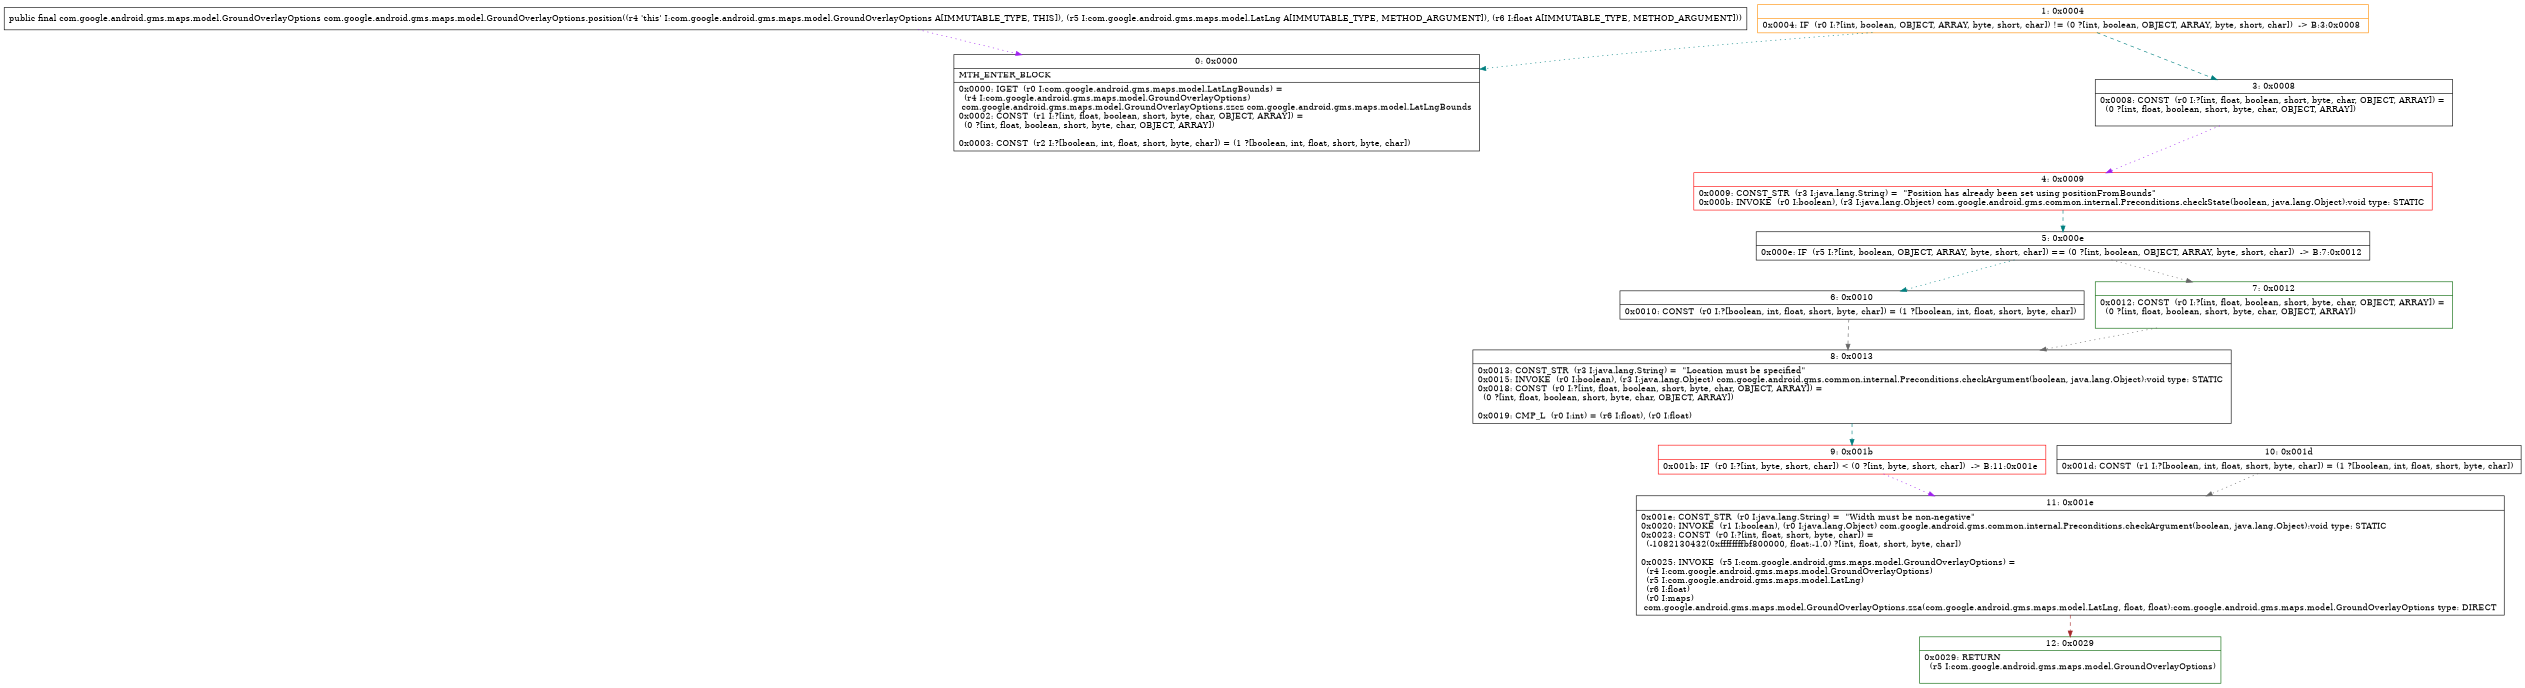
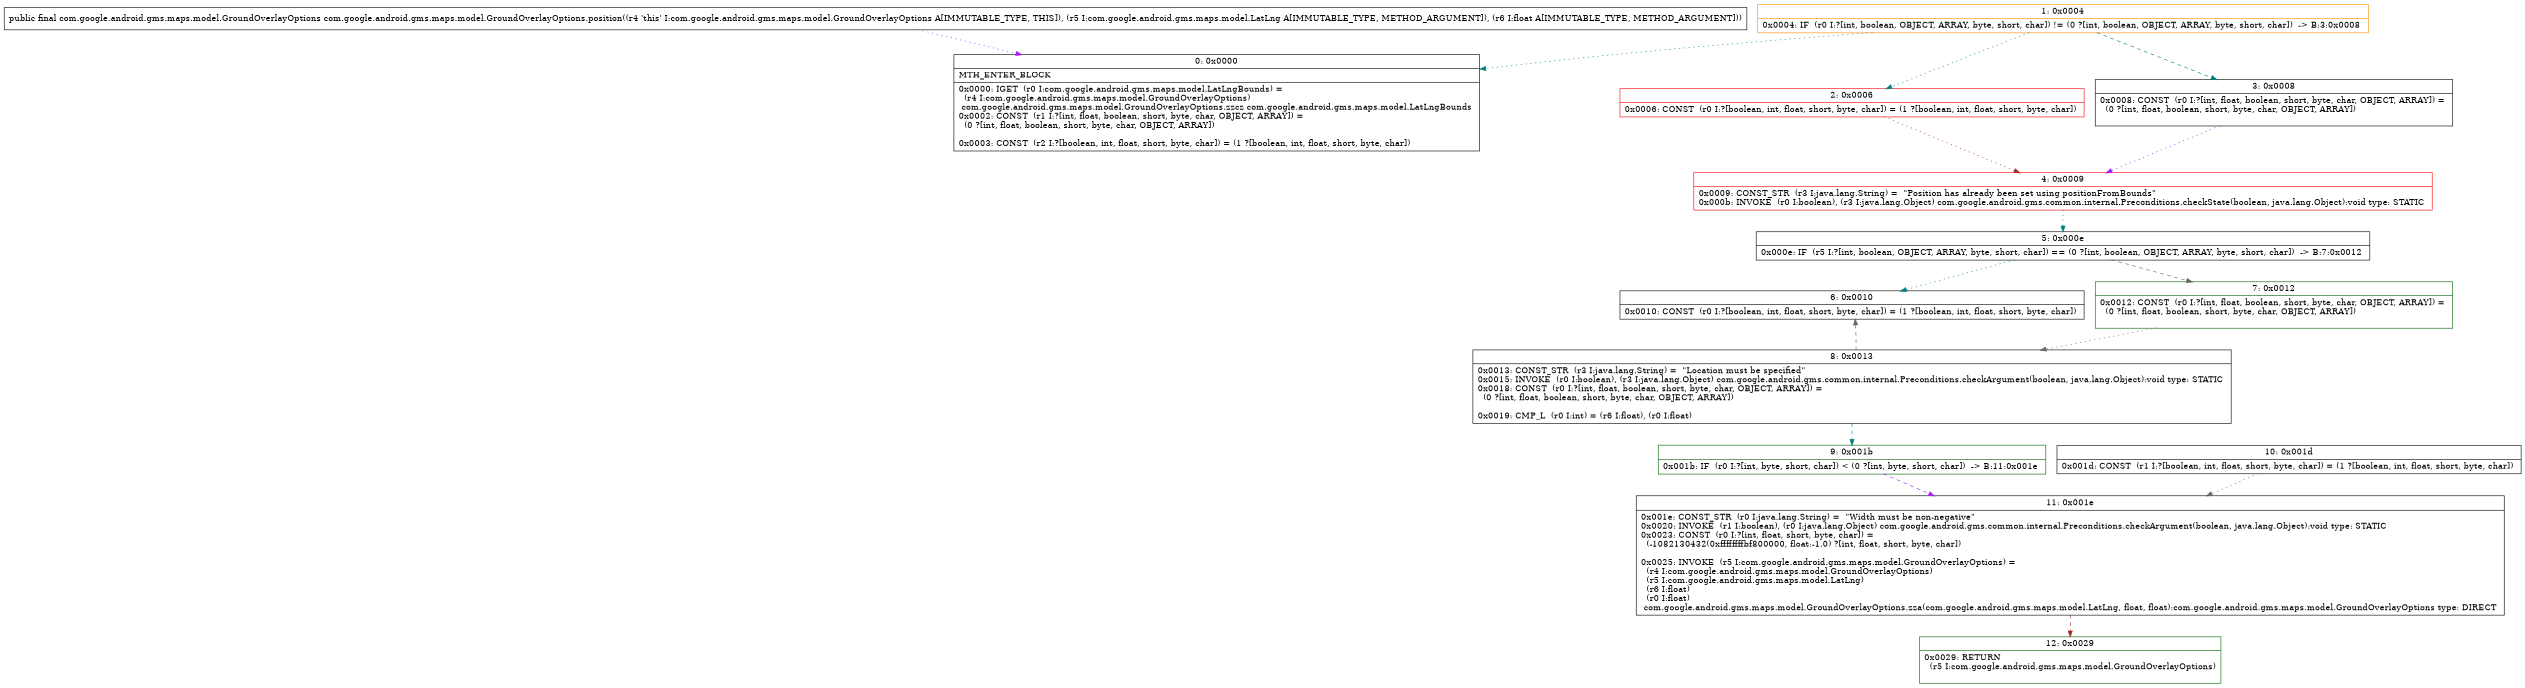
node "2: 0x0006": added
edge "4: 0x0009" -> "5: 0x000e": style dashed -> dotted
edge "5: 0x000e" -> "7: 0x0012": style dotted -> dashed
edge "6: 0x0010" -> "8: 0x0013": reversed
node "9: 0x001b": color red -> darkgreen
edge "9: 0x001b" -> "11: 0x001e": style dotted -> dashed
node "11: 0x001e": text "(r0 I:maps)" -> "(r0 I:float)"
